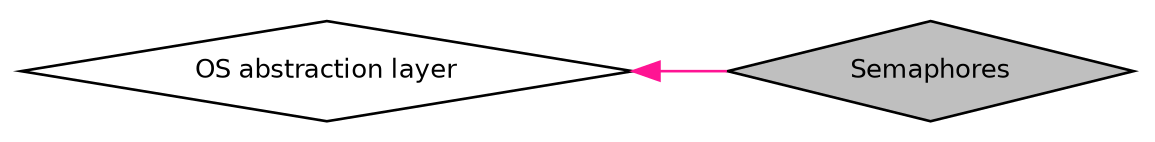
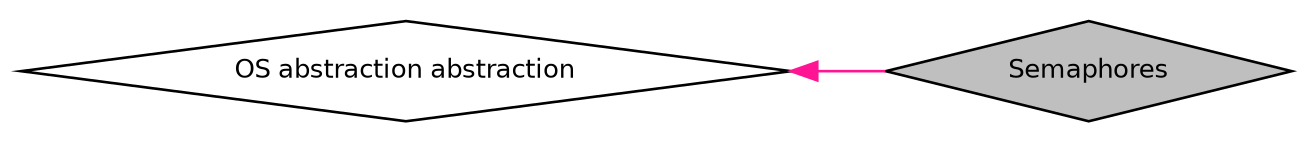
node "OS abstraction layer": label "OS abstraction layer" -> "OS abstraction abstraction"
